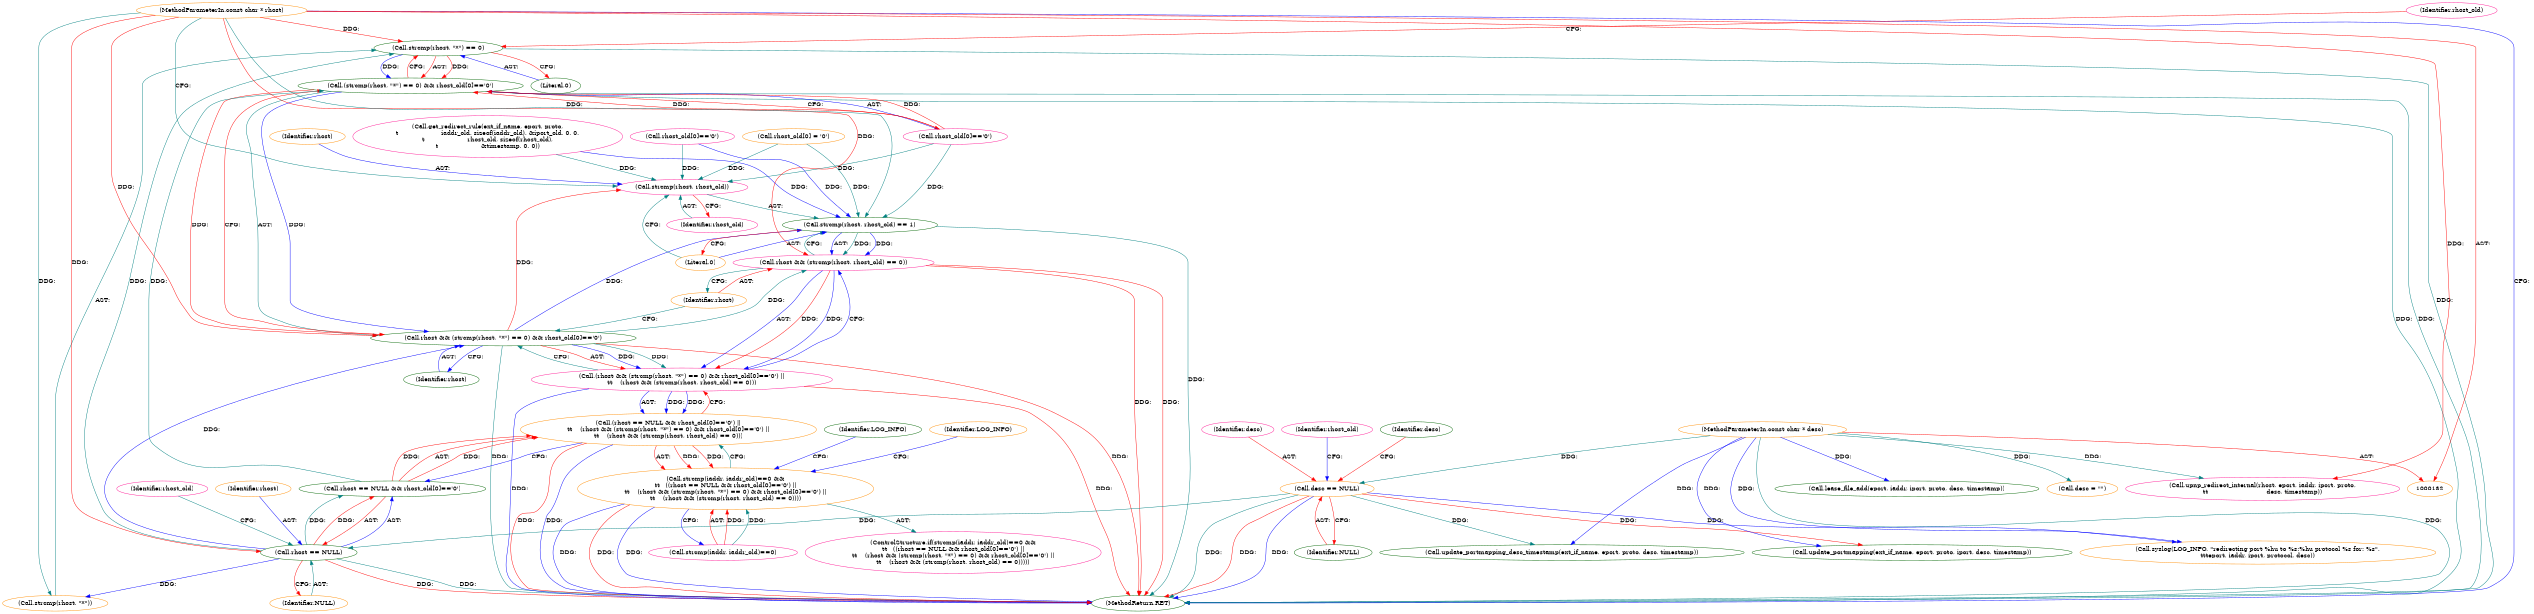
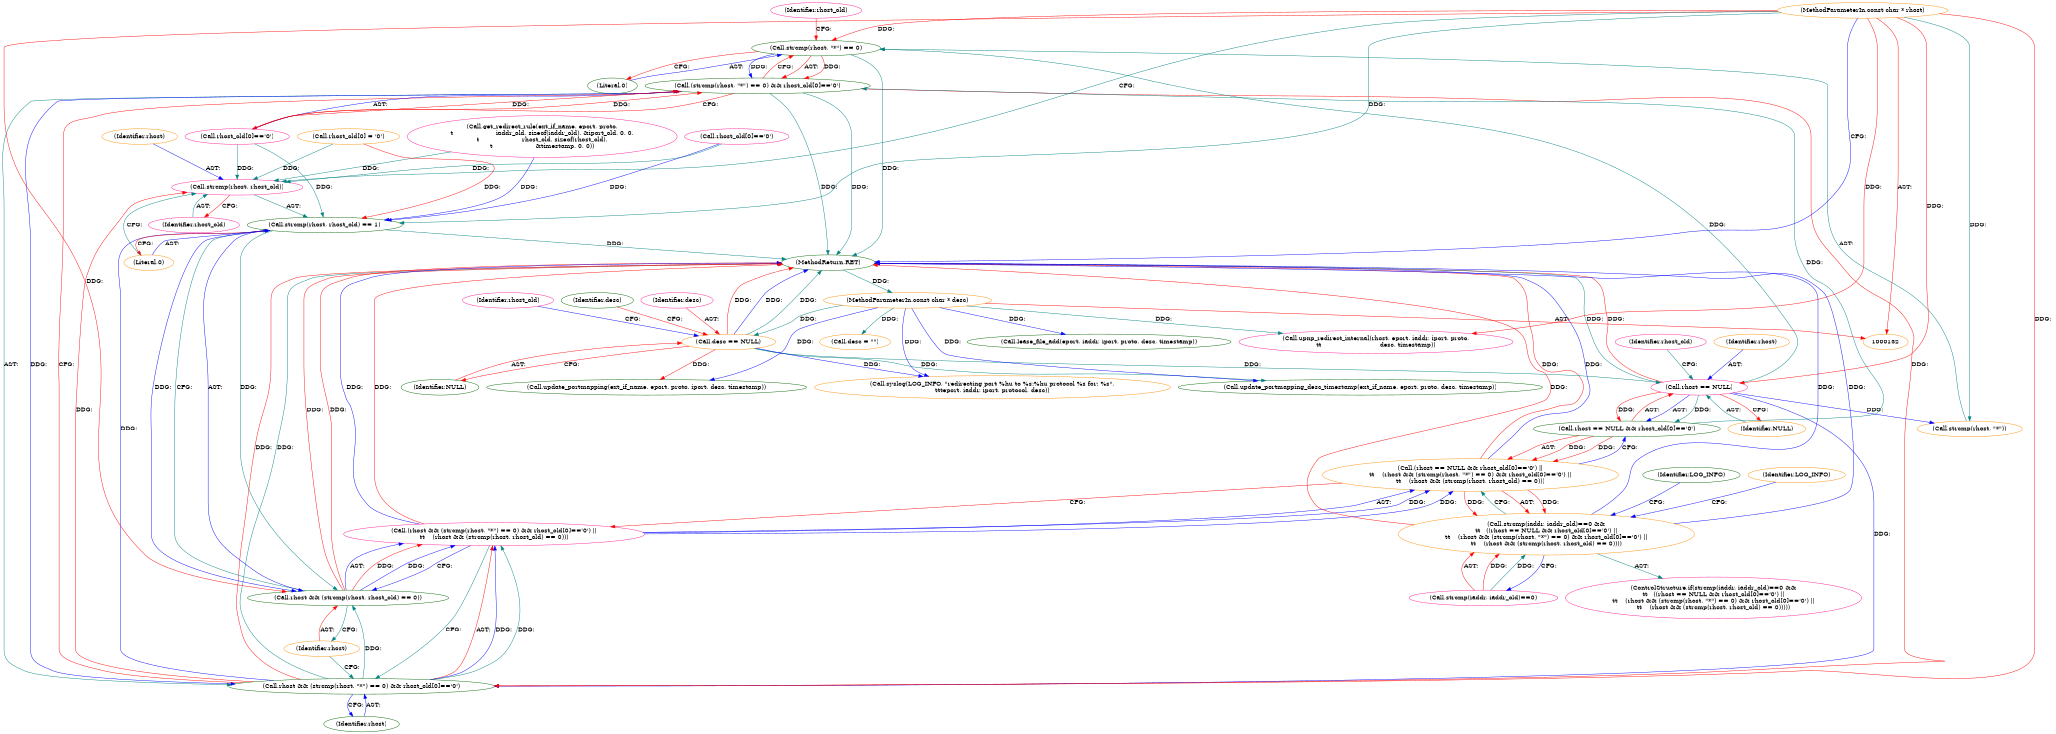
edge "(Call,rhost_old[0] = '0')" -> "(Call,strcmp(rhost, rhost_old) == 1)": color teal -> red
node "(Call,rhost && (strcmp(rhost, rhost_old) == 0))": color deeppink -> darkgreen
node "(Call,rhost == NULL)": color darkgreen -> deeppink
edge "(MethodParameterIn,const char * desc)" -> "(MethodReturn,RET)": reversed
